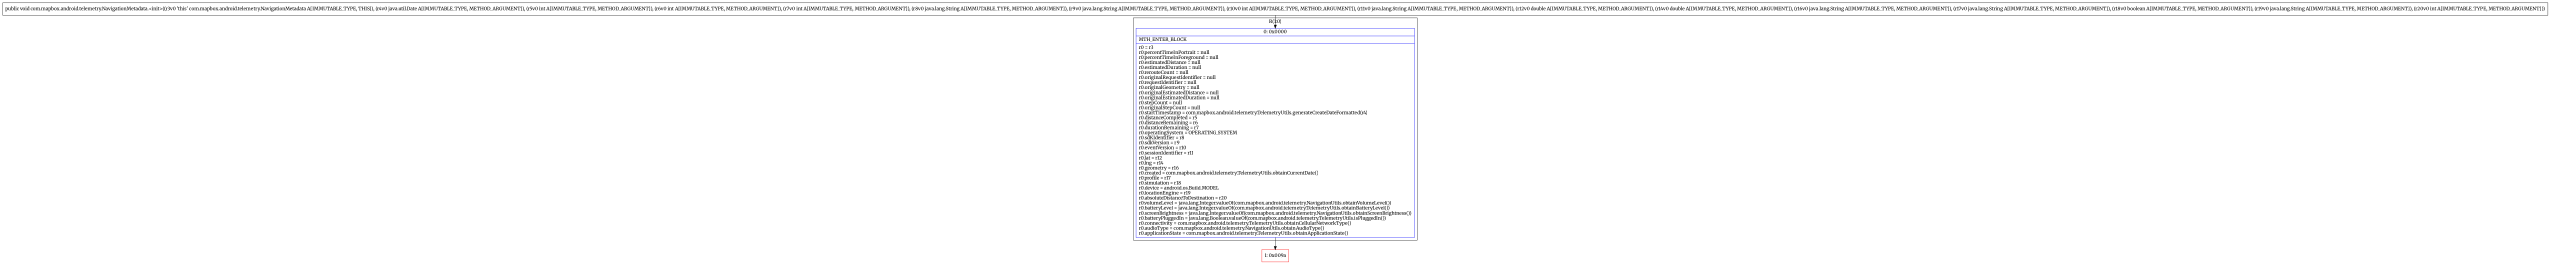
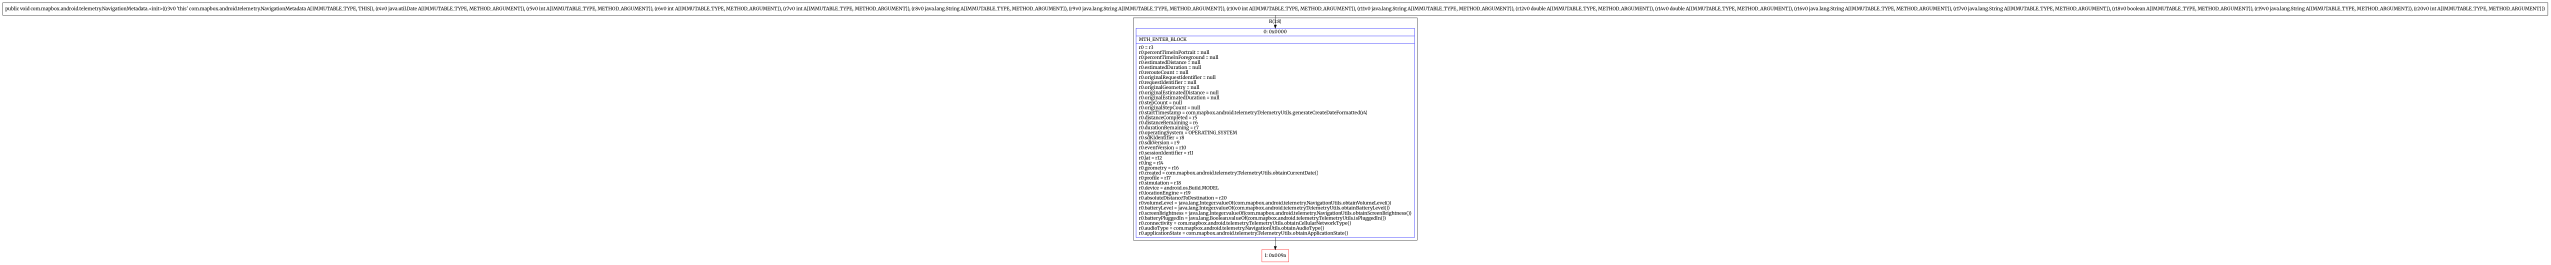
cluster "R(1:0)": label "R(1:0)" -> "R(1:8)"
